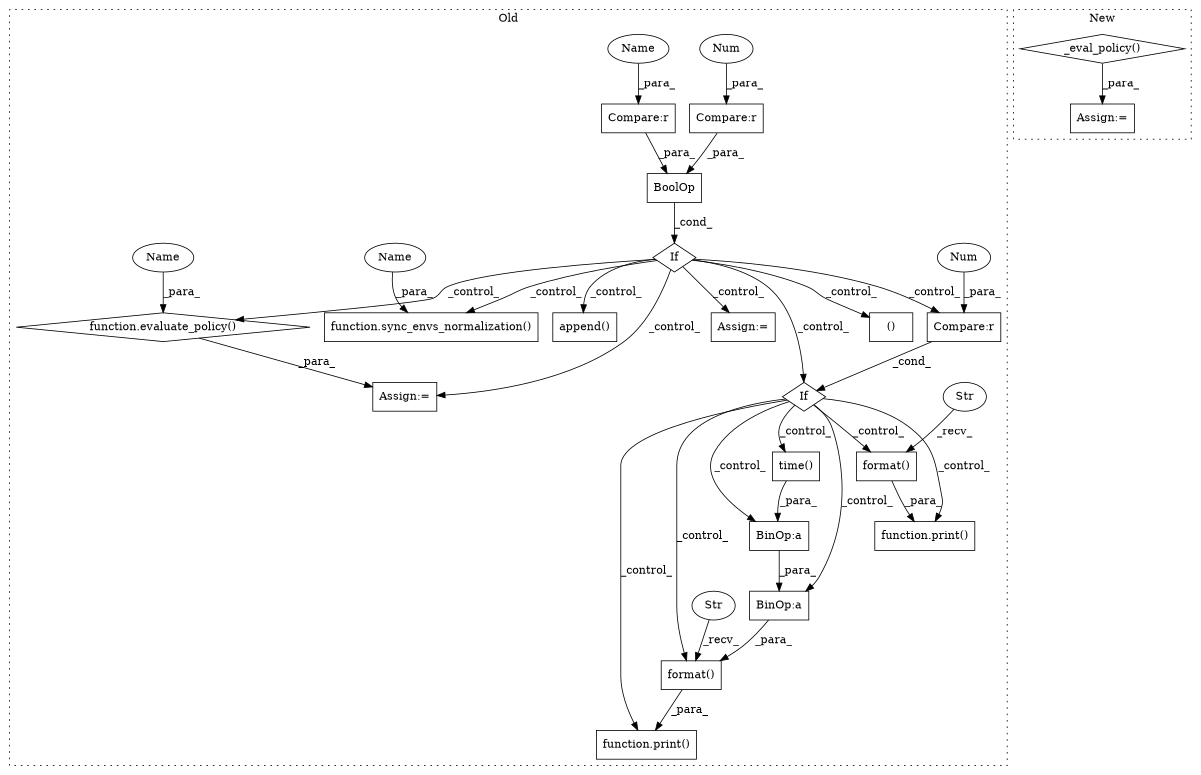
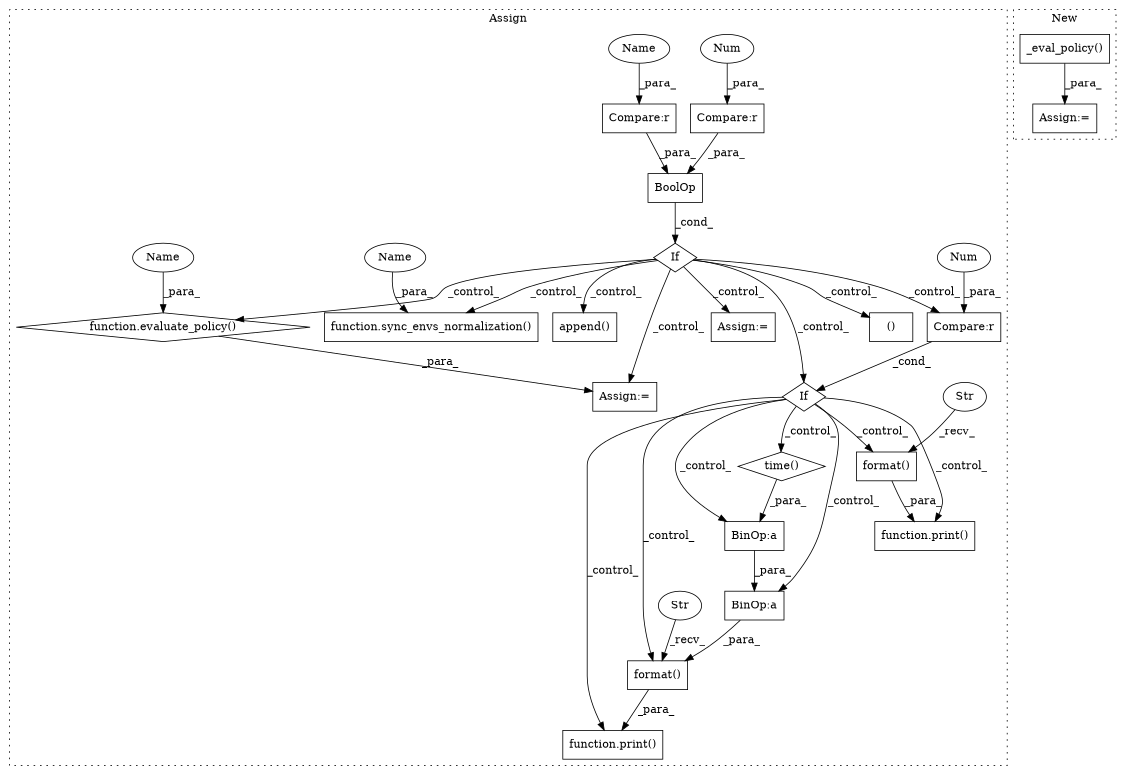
cluster "Old": label "Old" -> "Assign"
node "_eval_policy()": shape diamond -> box
node "time()": shape box -> diamond
